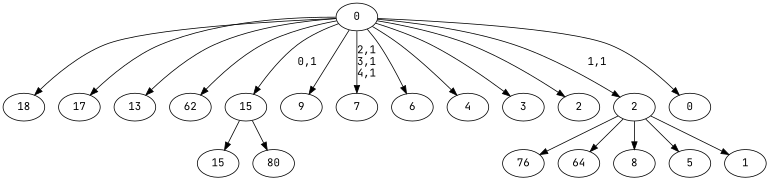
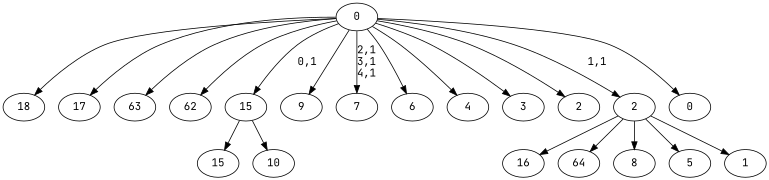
node "13": label "13" -> "63"
node "80": label "80" -> "10"
node "76": label "76" -> "16"
